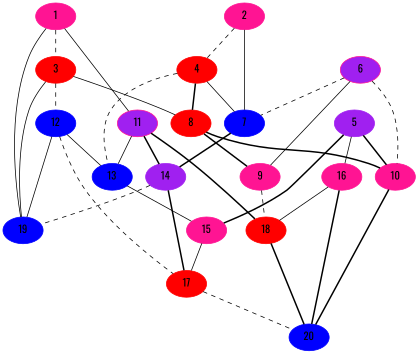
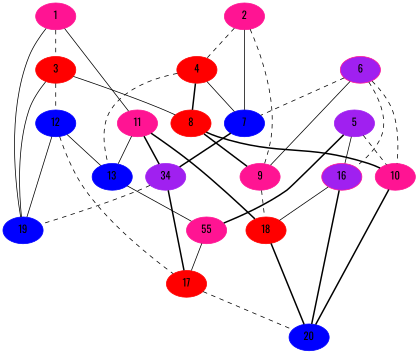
edge "2" -- "9": added
node "11": fillcolor purple -> deeppink
edge "6" -- "16": added
edge "5" -- "10": style bold -> dashed
node "14": label "14" -> "34"
node "16": fillcolor deeppink -> purple
node "15": label "15" -> "55"
